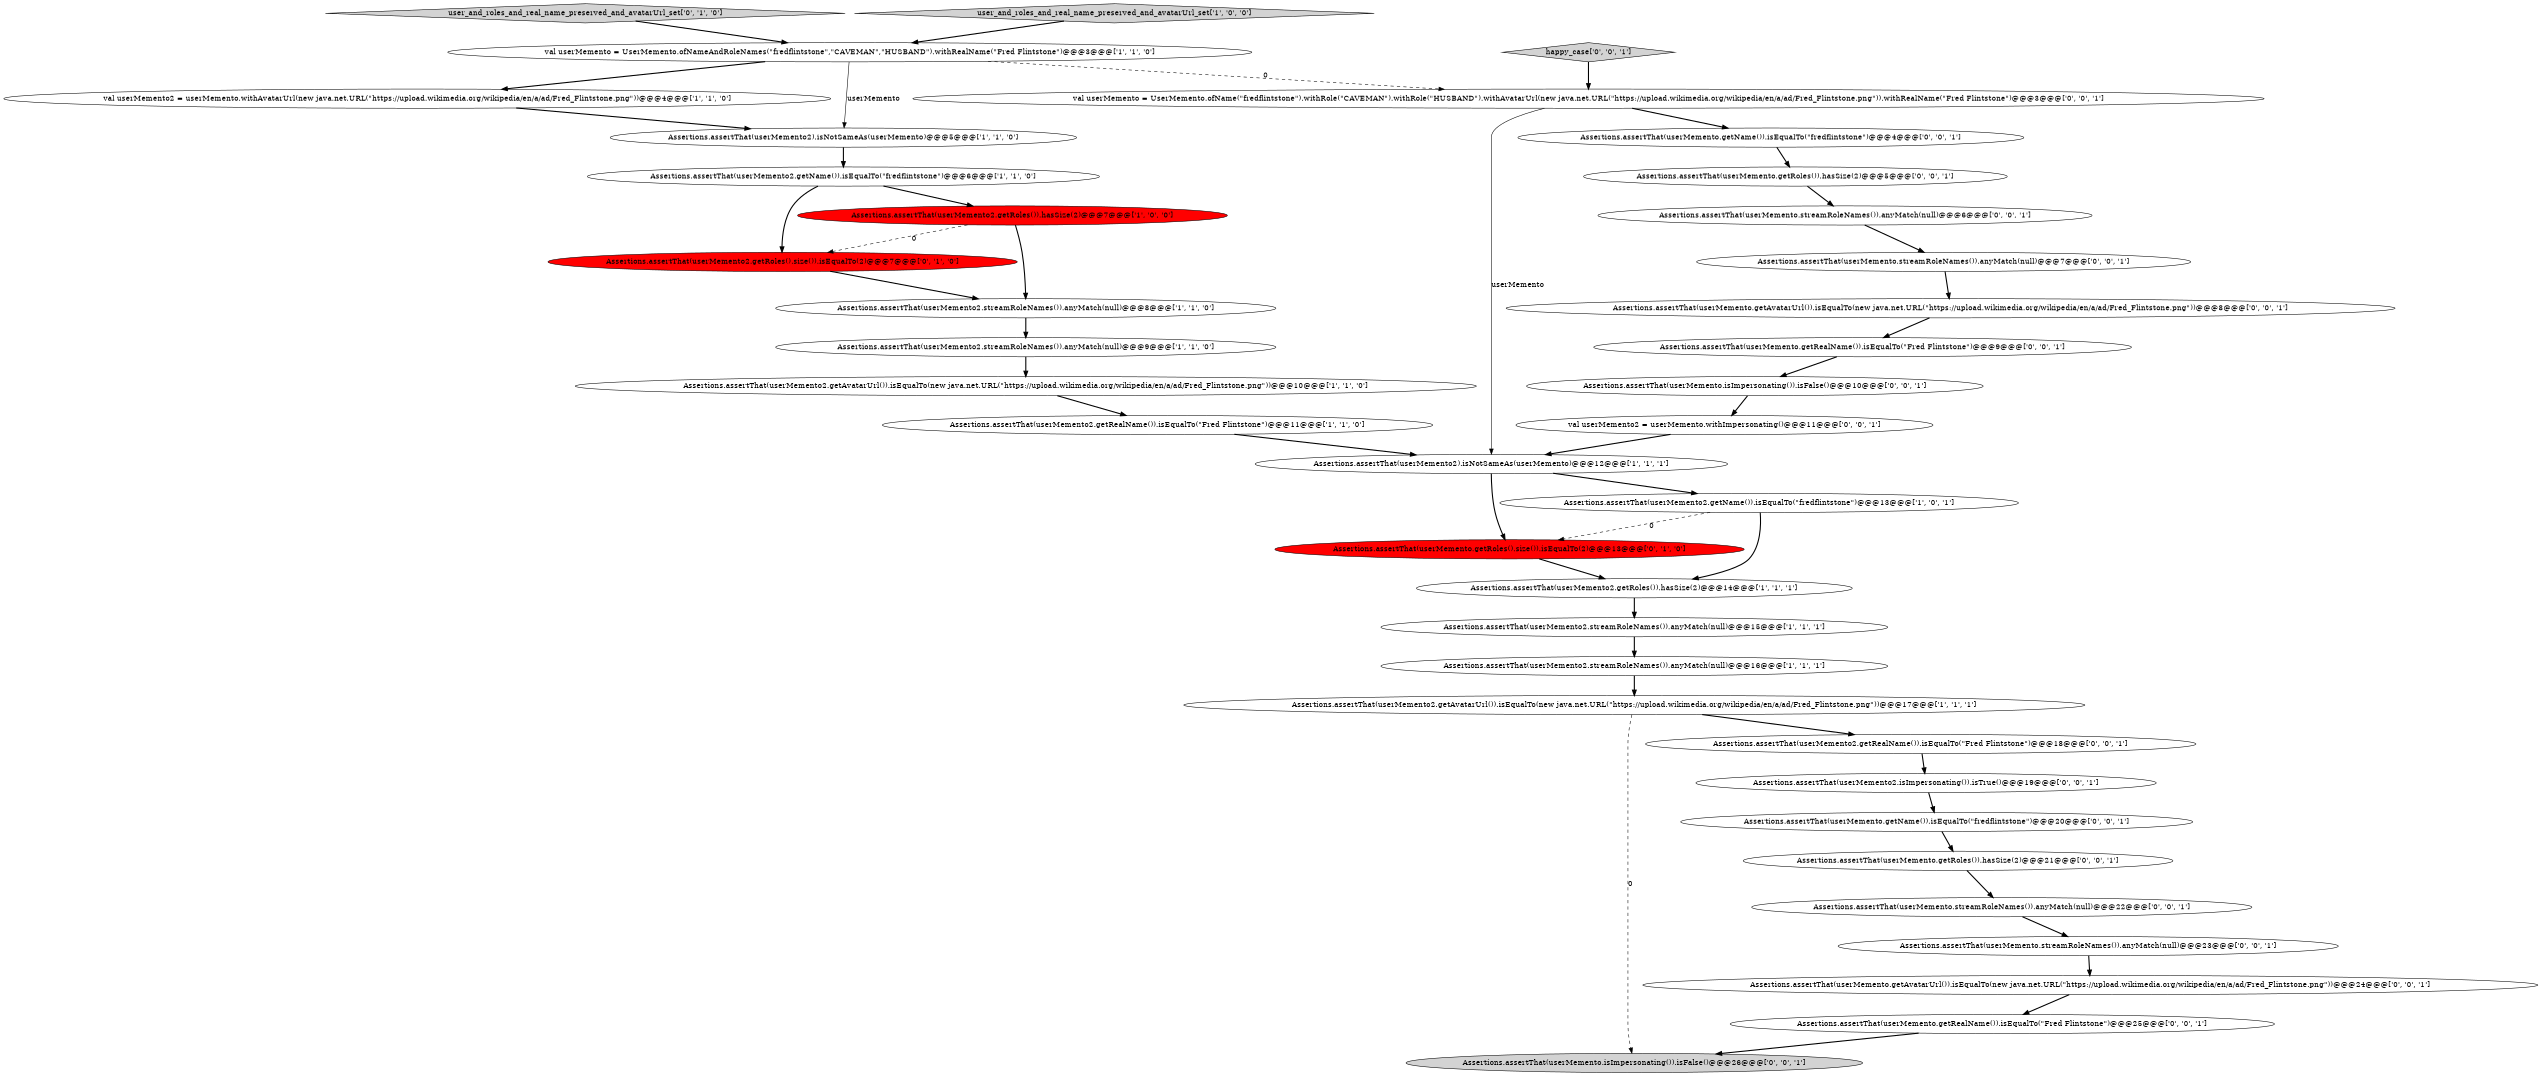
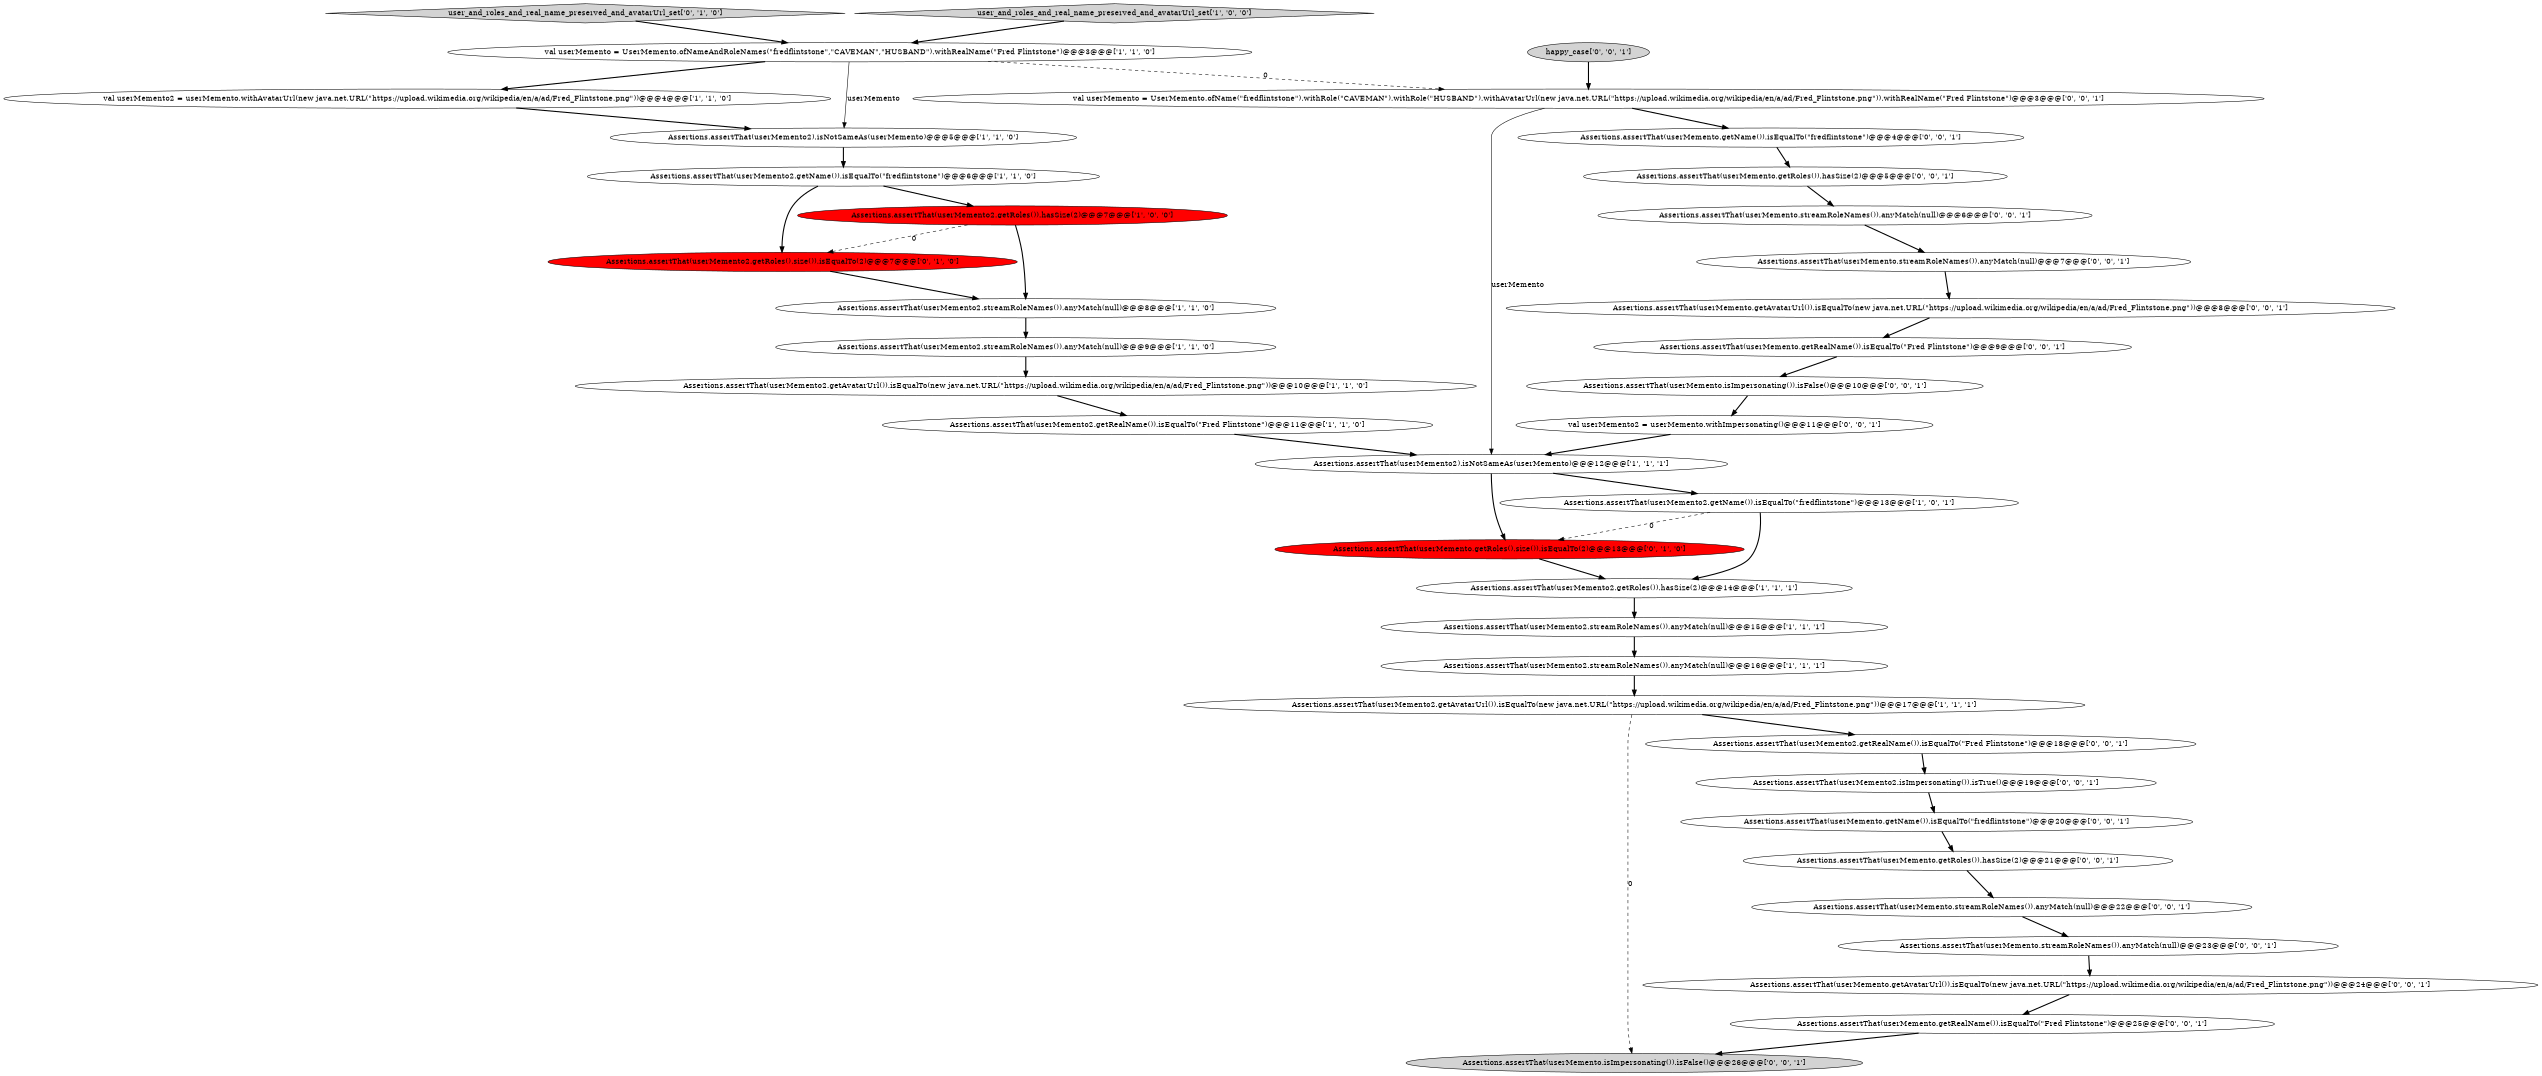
node "happy_case['0', '0', '1']": shape diamond -> ellipse
